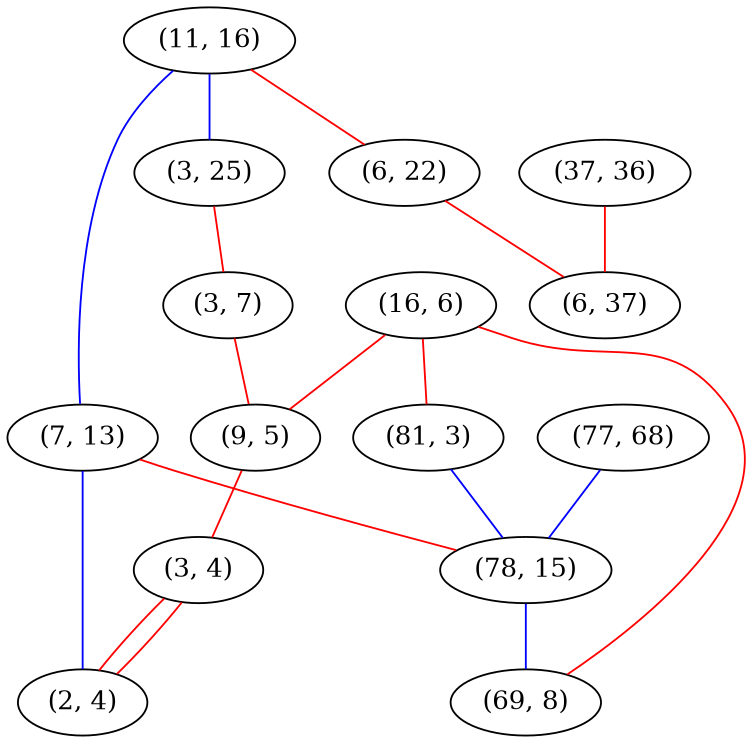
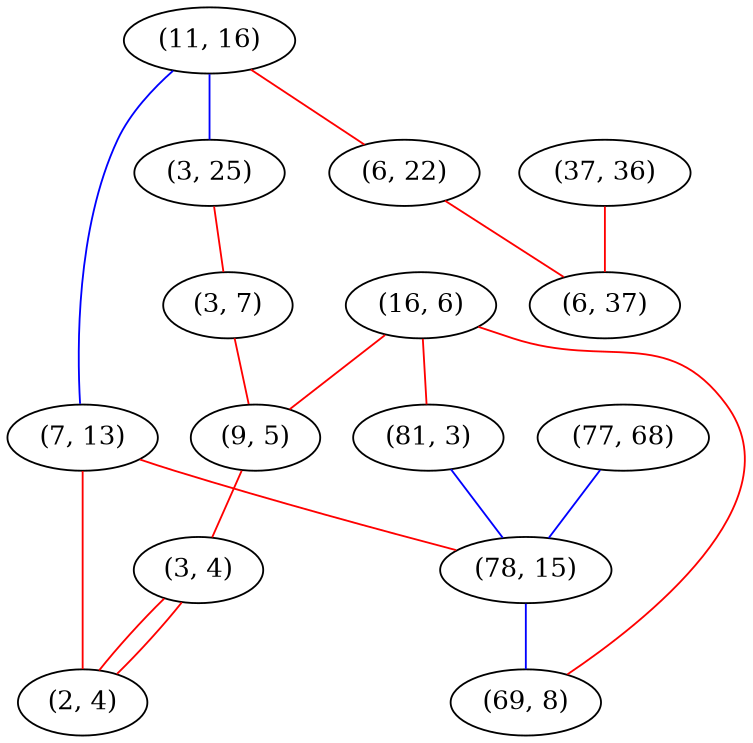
edge "(7, 13)" -- "(2, 4)": color blue -> red
